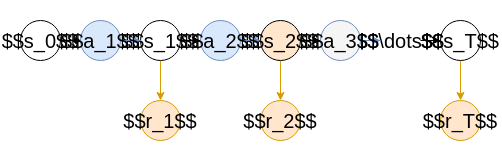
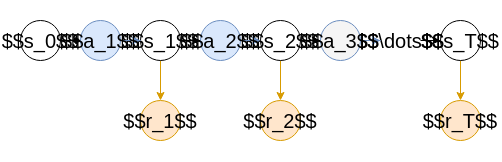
node "$$s_2$$": fillcolor #ffe6cc -> #ffffff
